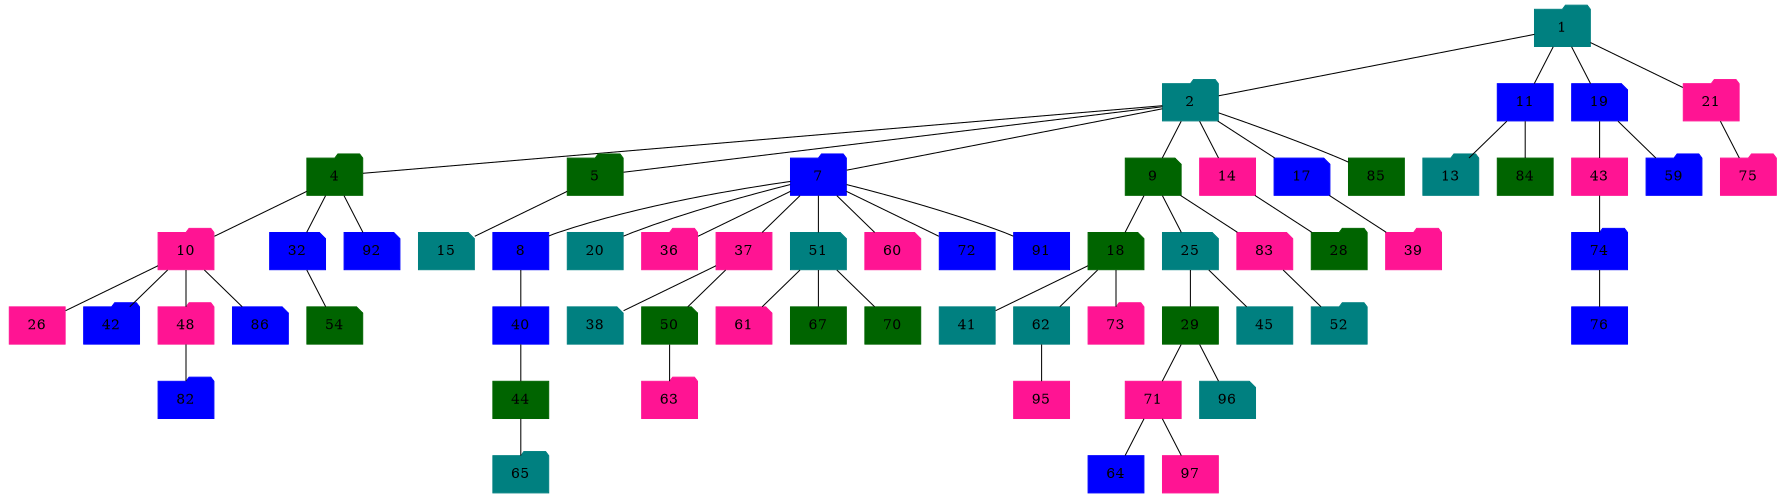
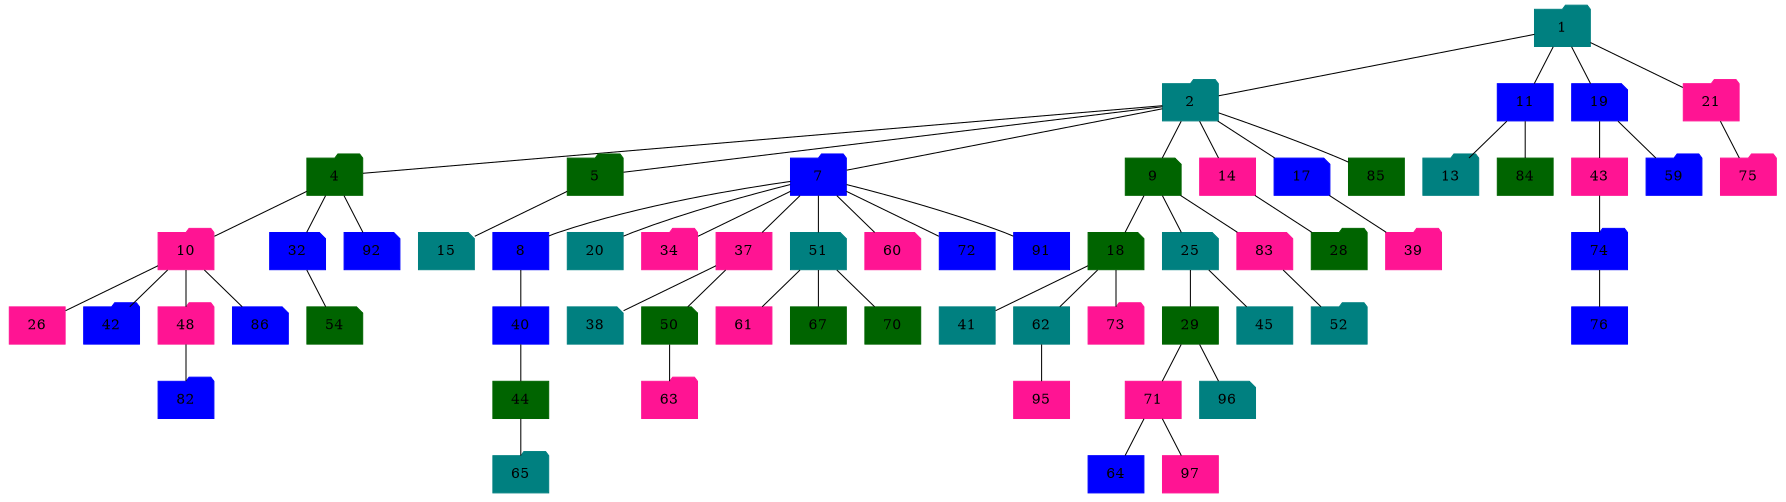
node "36": label "36" -> "34"
node "61": shape note -> box
